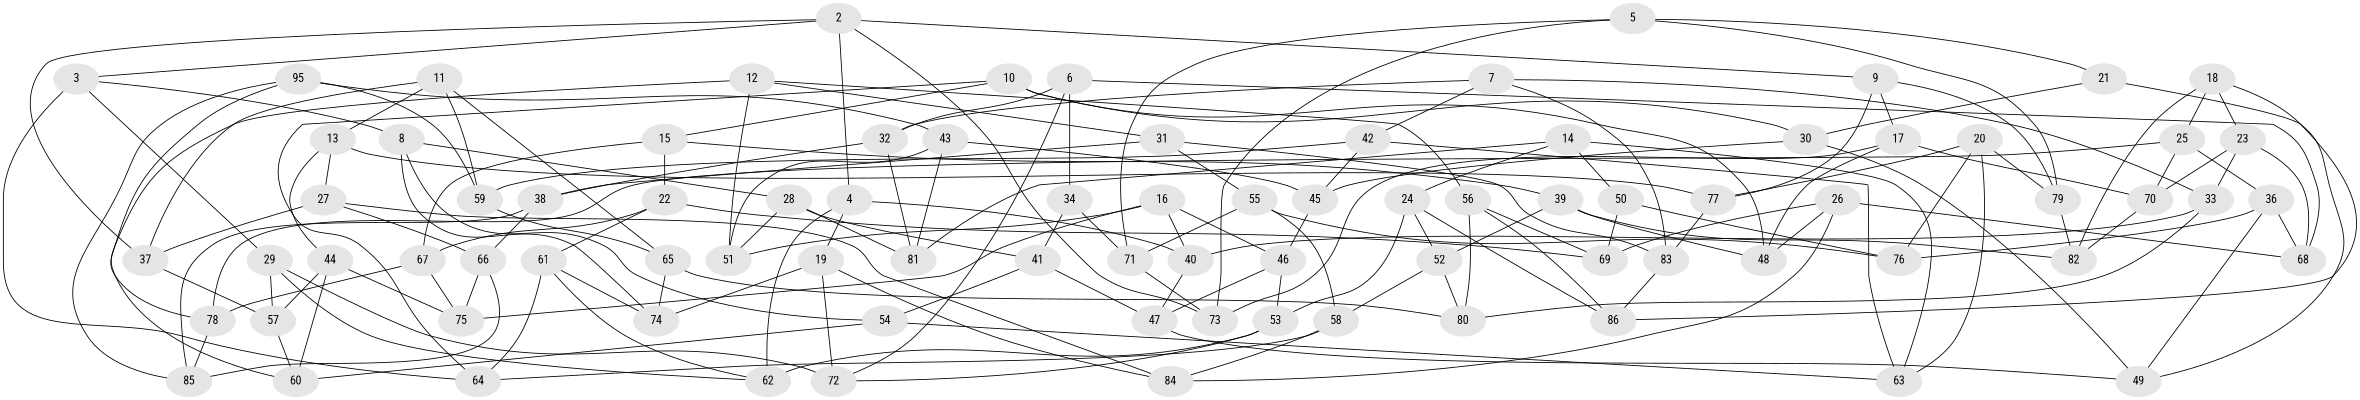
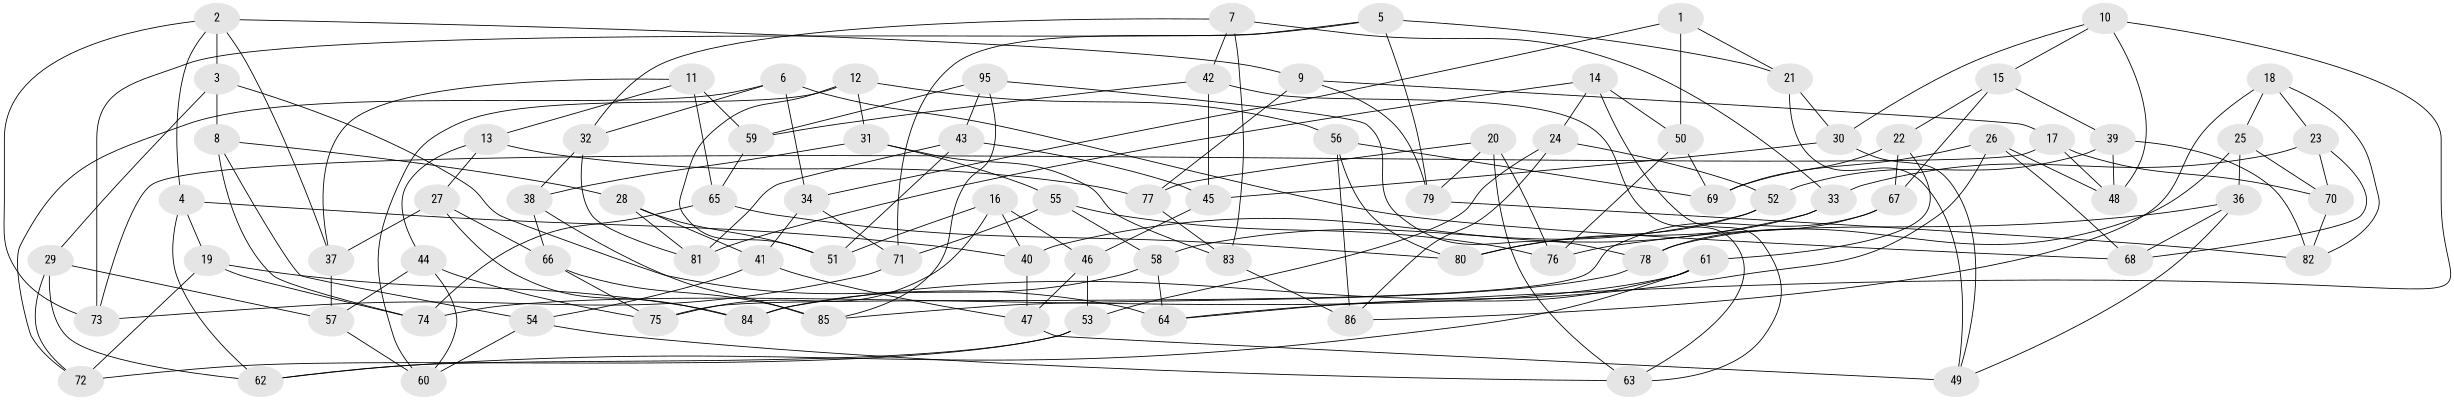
node "1": added
